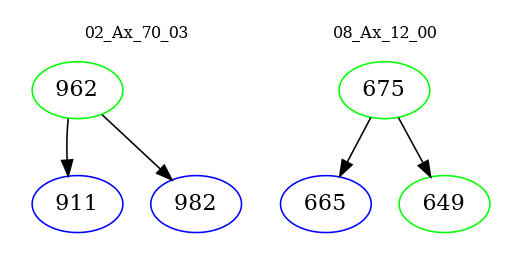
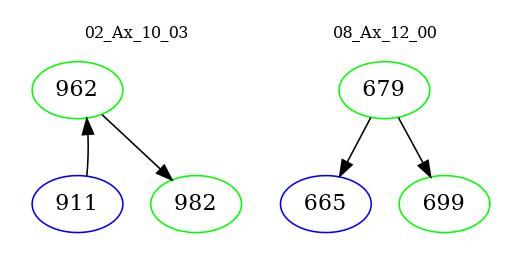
cluster "02_Ax_70_03": label "02_Ax_70_03" -> "02_Ax_10_03"
node "675": label "675" -> "679"
edge "962" -> "911": reversed
node "982": color blue -> green
node "649": label "649" -> "699"
